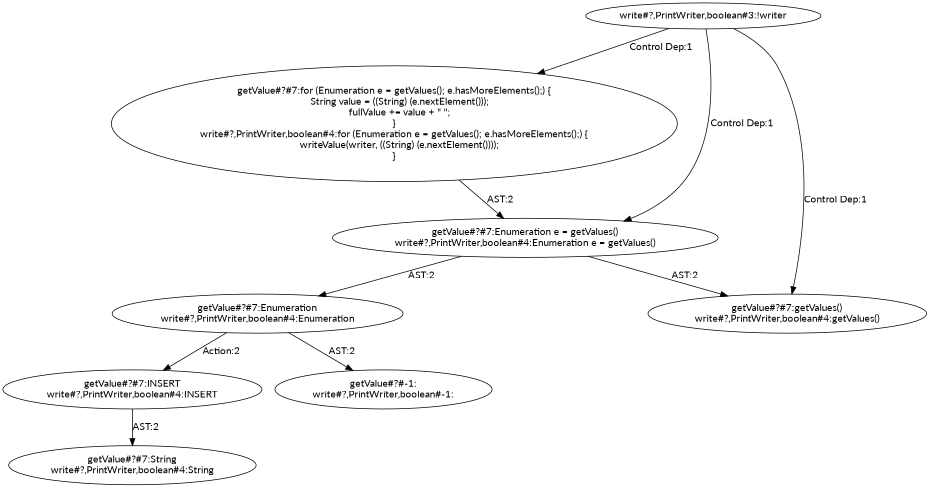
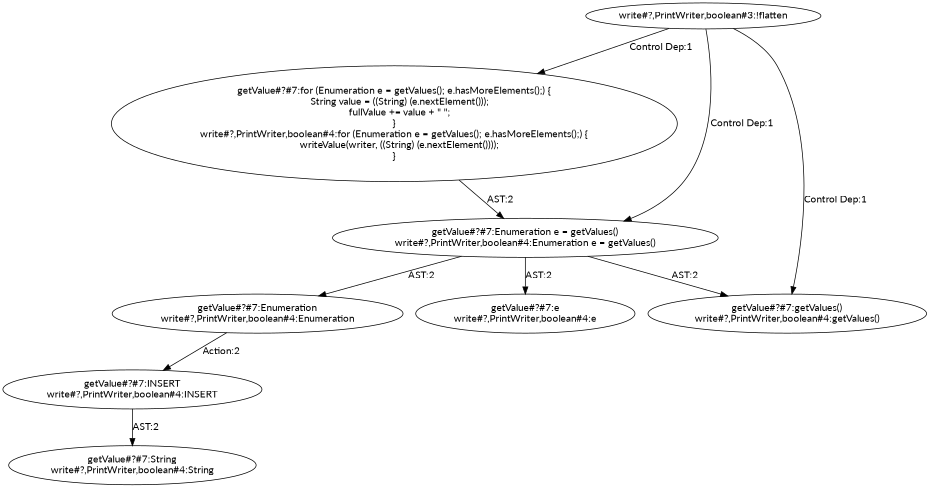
node "write#?,PrintWriter,boolean#3:!writer": label "write#?,PrintWriter,boolean#3:!writer" -> "write#?,PrintWriter,boolean#3:!flatten"
node "getValue#?#7:e write#?,PrintWriter,boolean#4:e": added
node "getValue#?#-1: write#?,PrintWriter,boolean#-1:": removed
